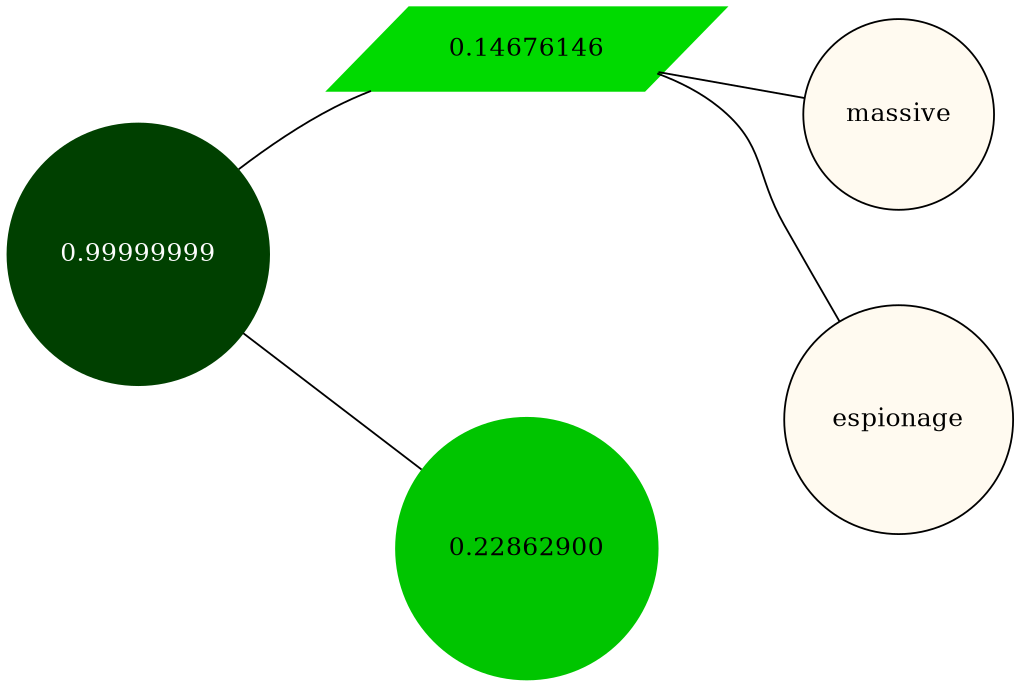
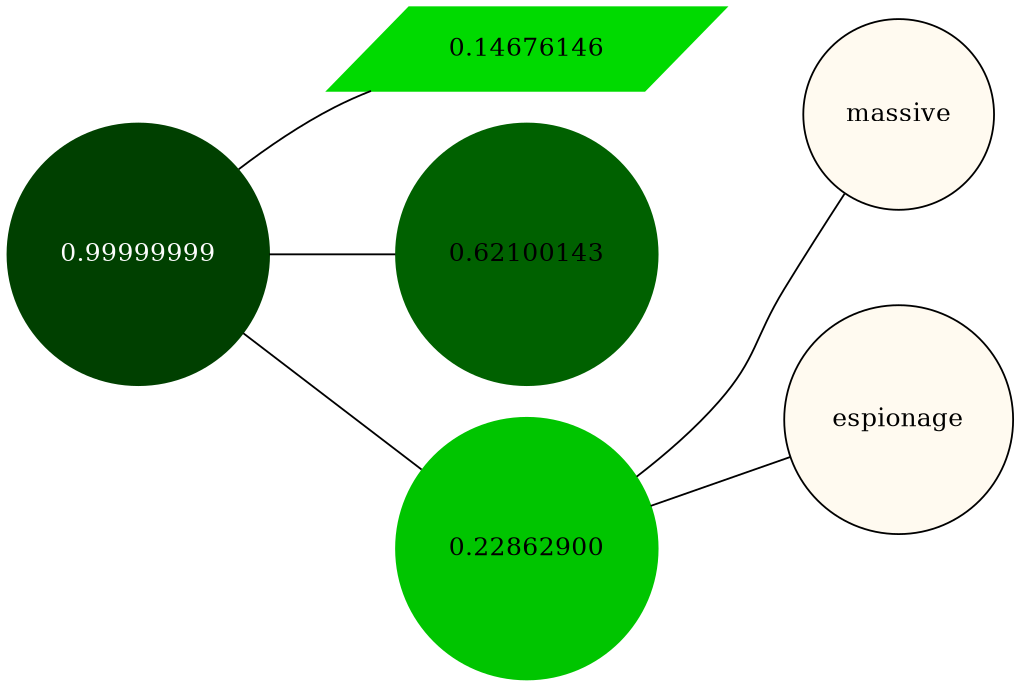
edge "0.14676146" -- "massive": now "0.22862900" -- "massive"
edge "0.14676146" -- "espionage": now "0.22862900" -- "espionage"
node "0.62100143": added
